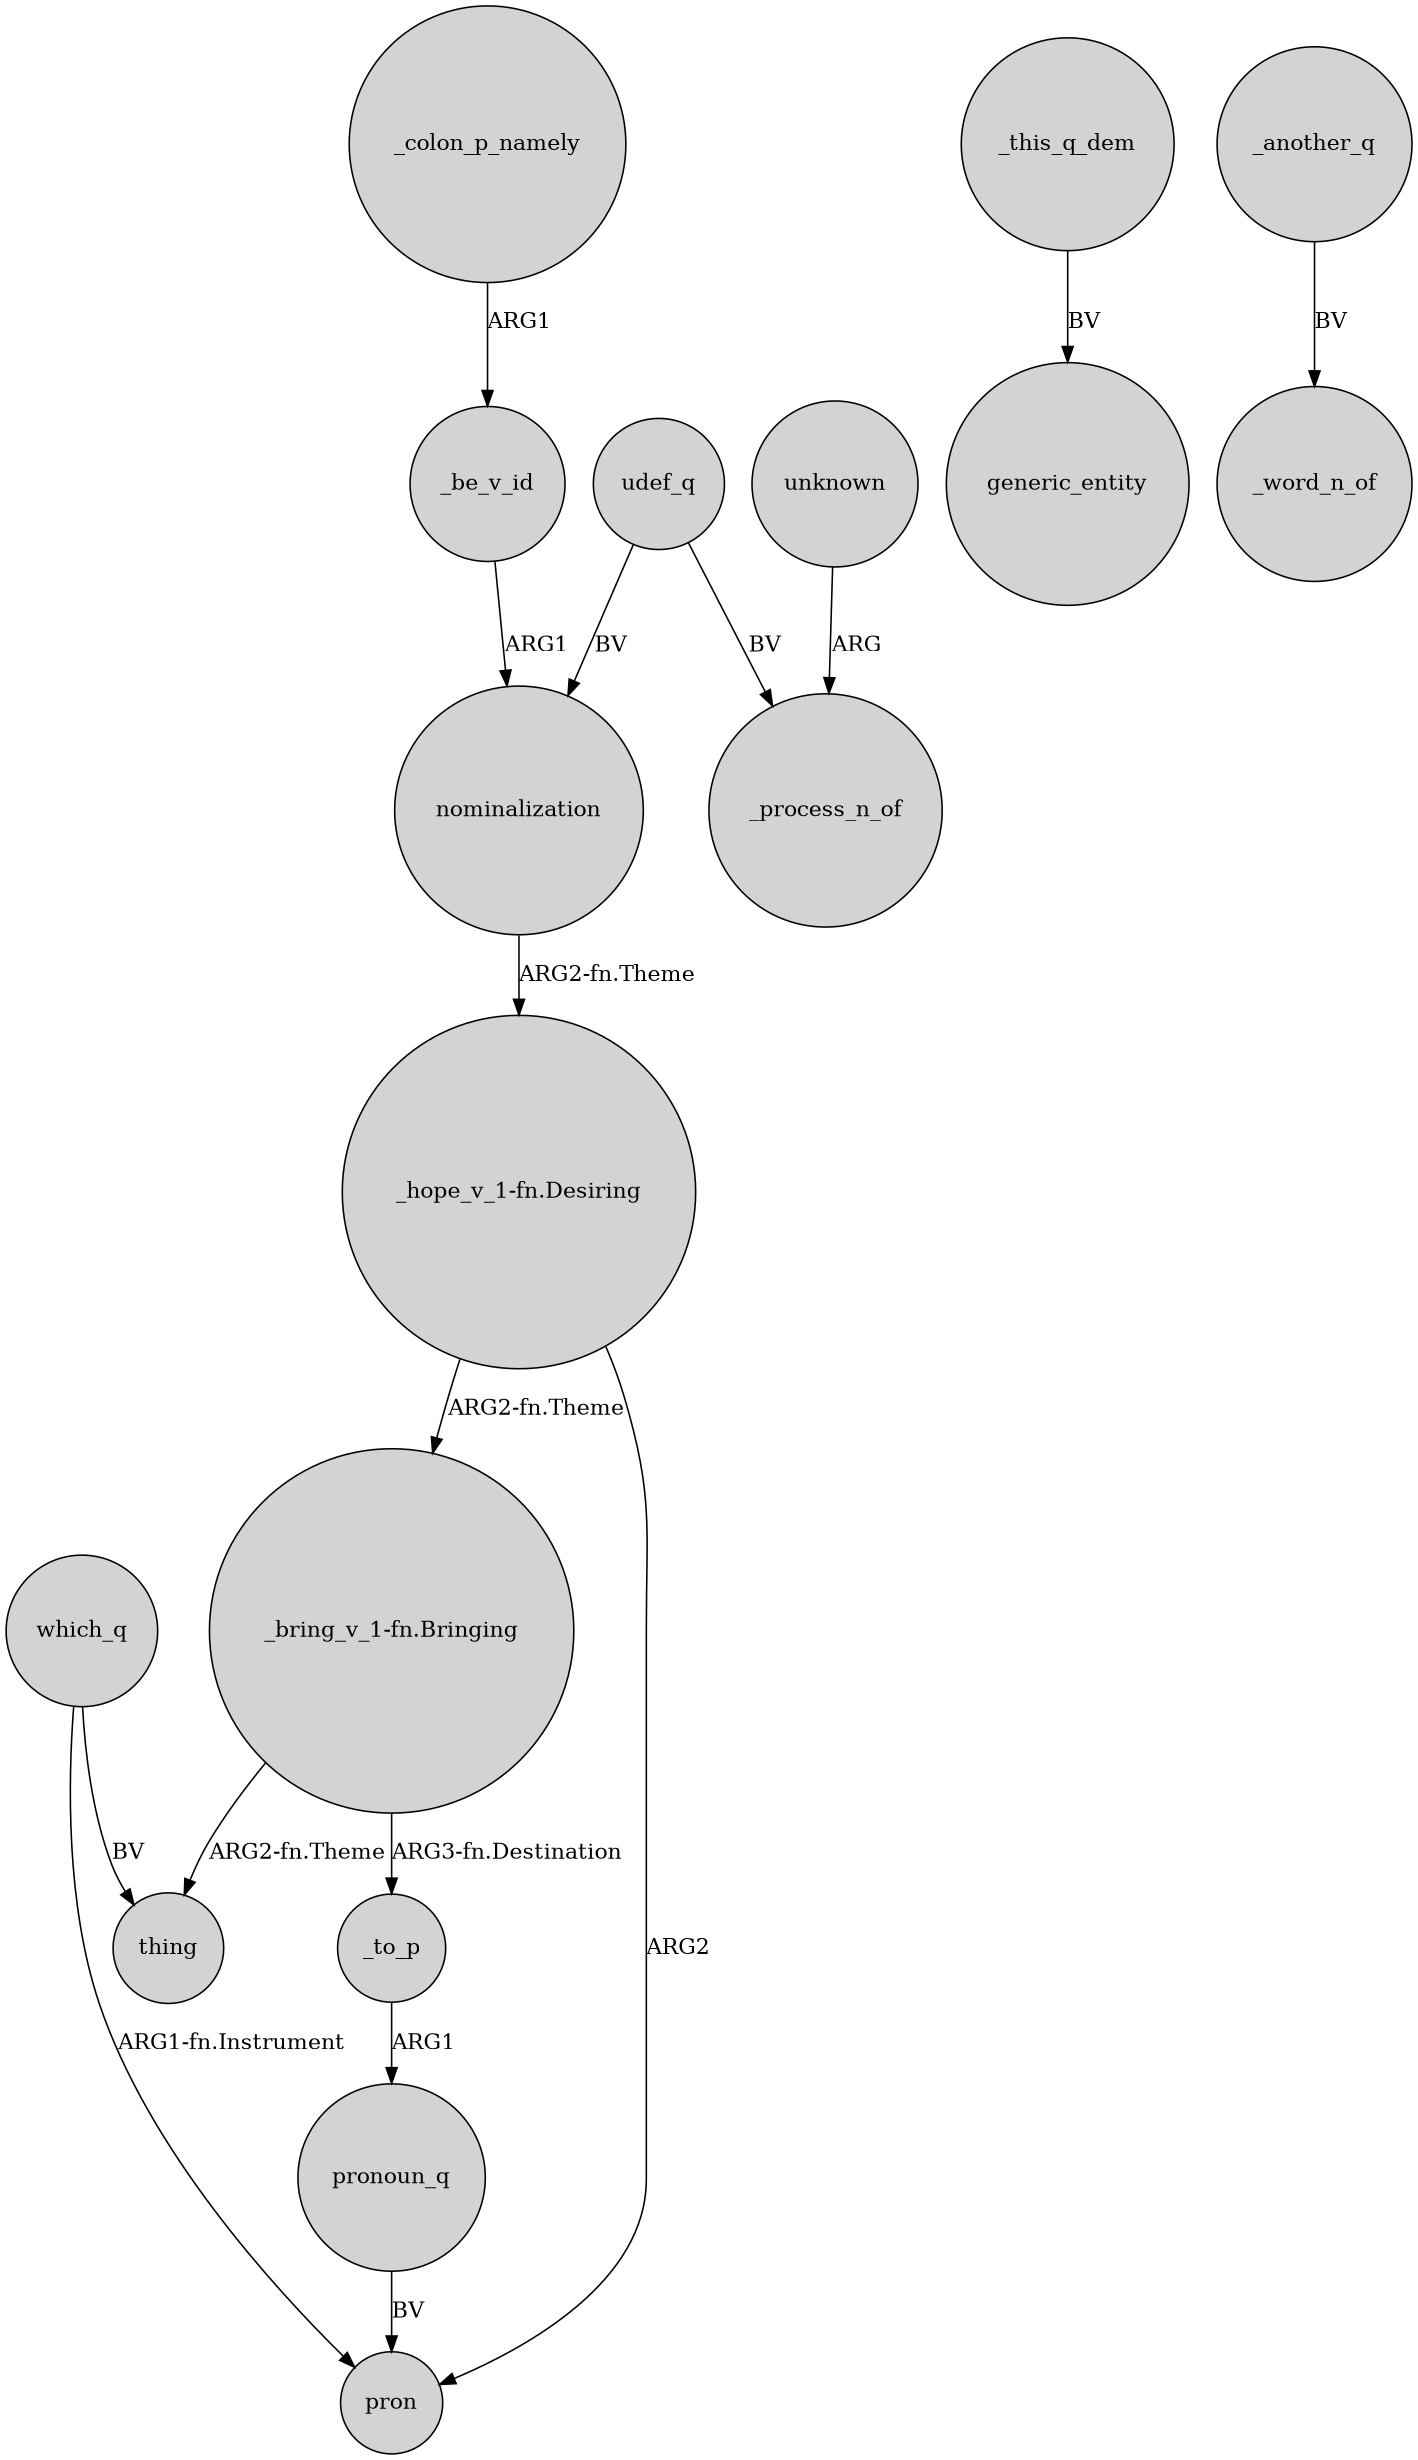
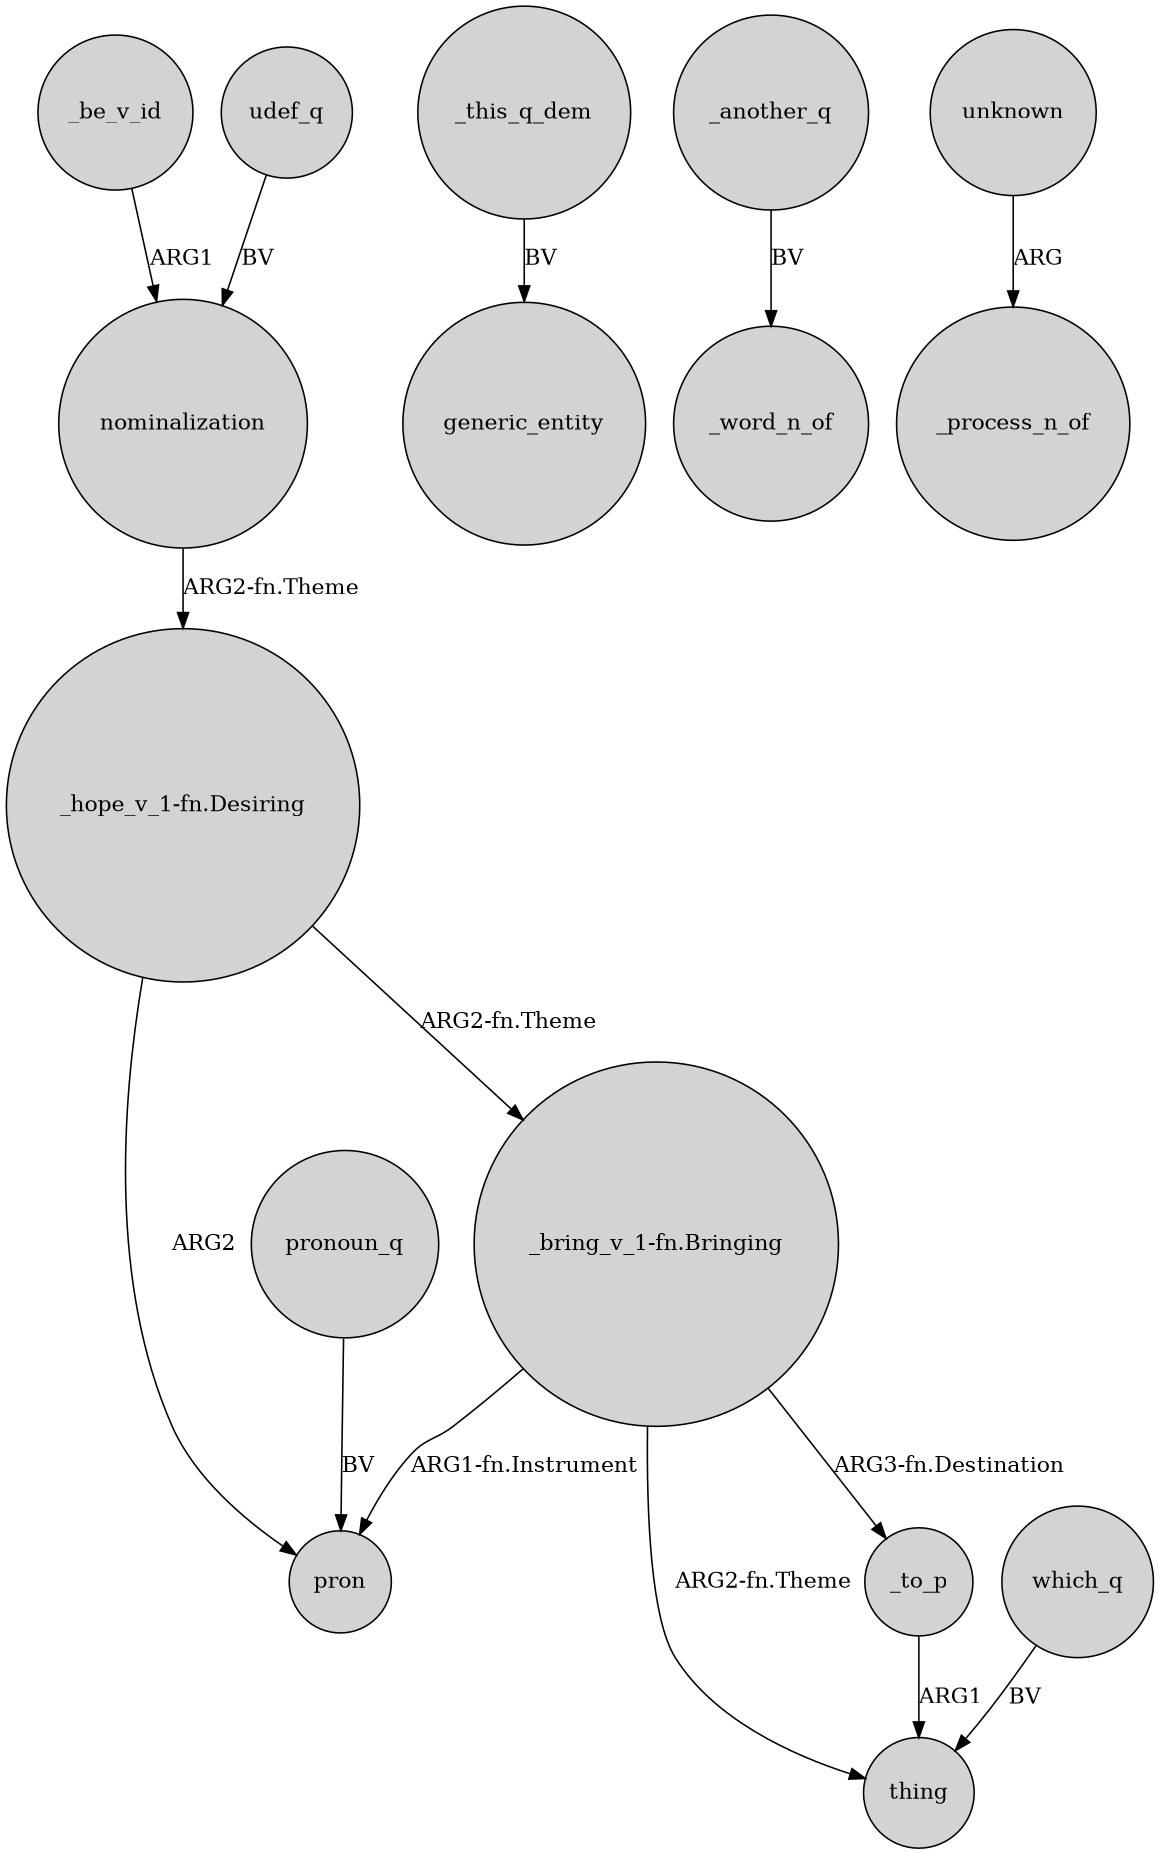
node "_colon_p_namely": removed
edge "udef_q" -> "_process_n_of": removed, label "BV"
edge "_to_p" -> "pronoun_q": now "_to_p" -> "thing"
edge "which_q" -> "pron": now "_bring_v_1-fn.Bringing" -> "pron"
